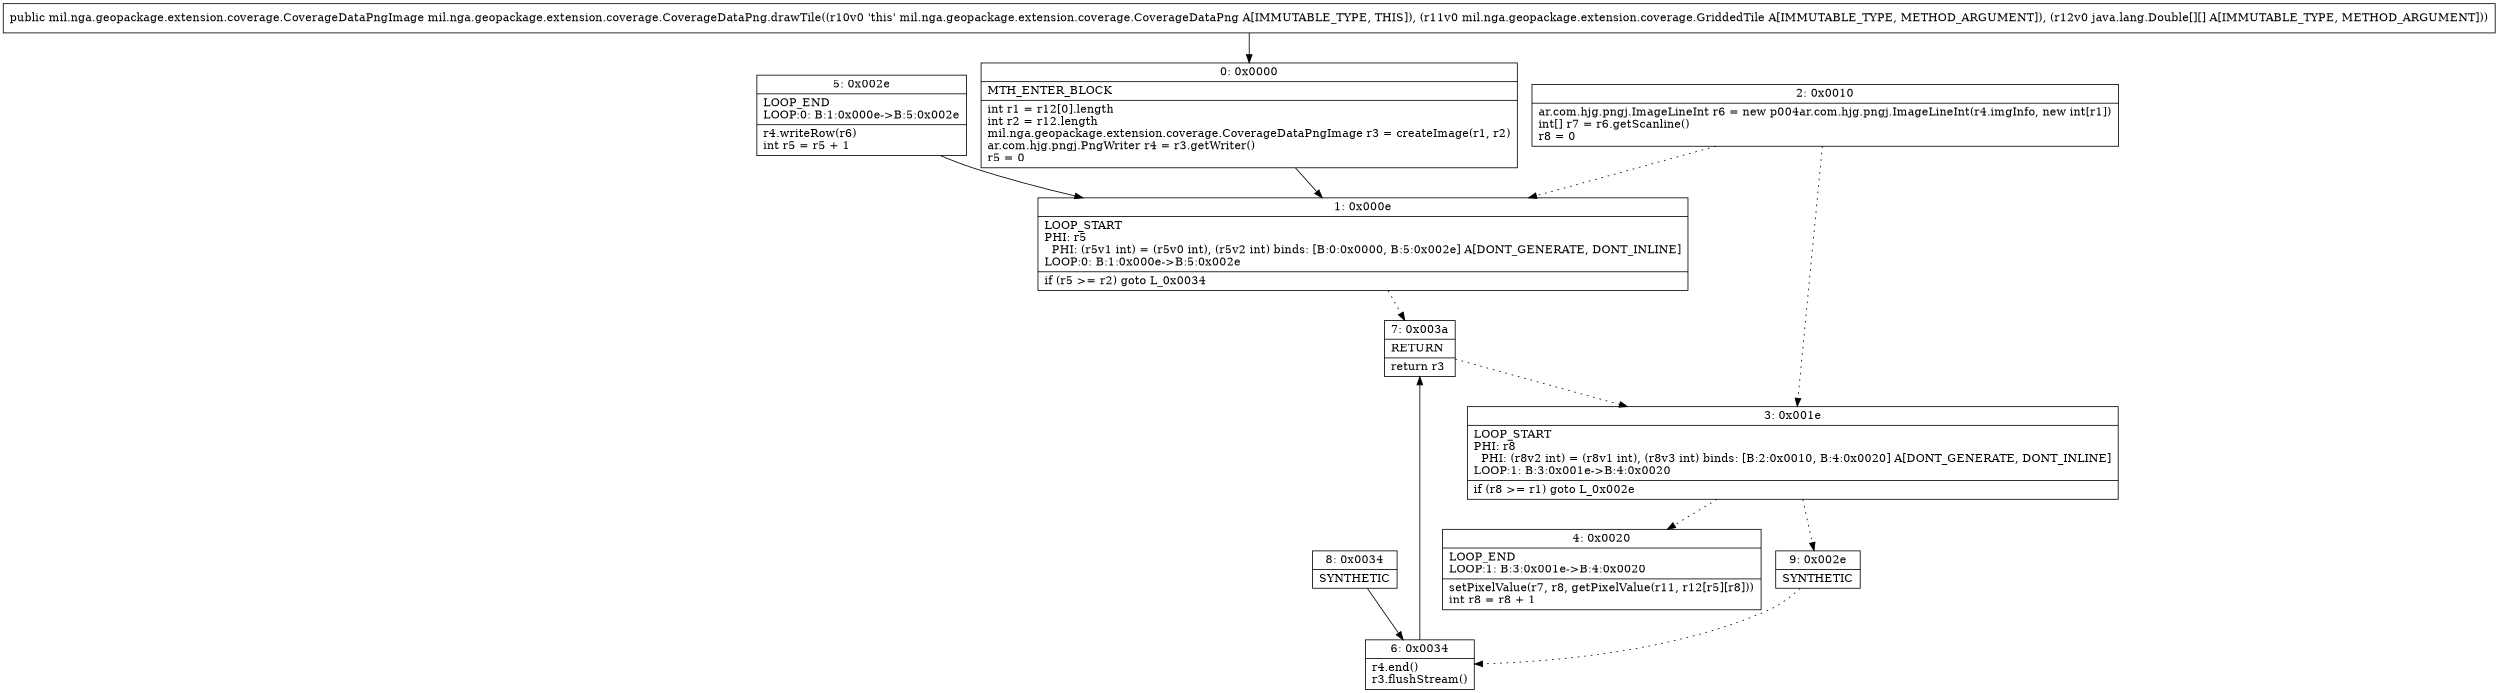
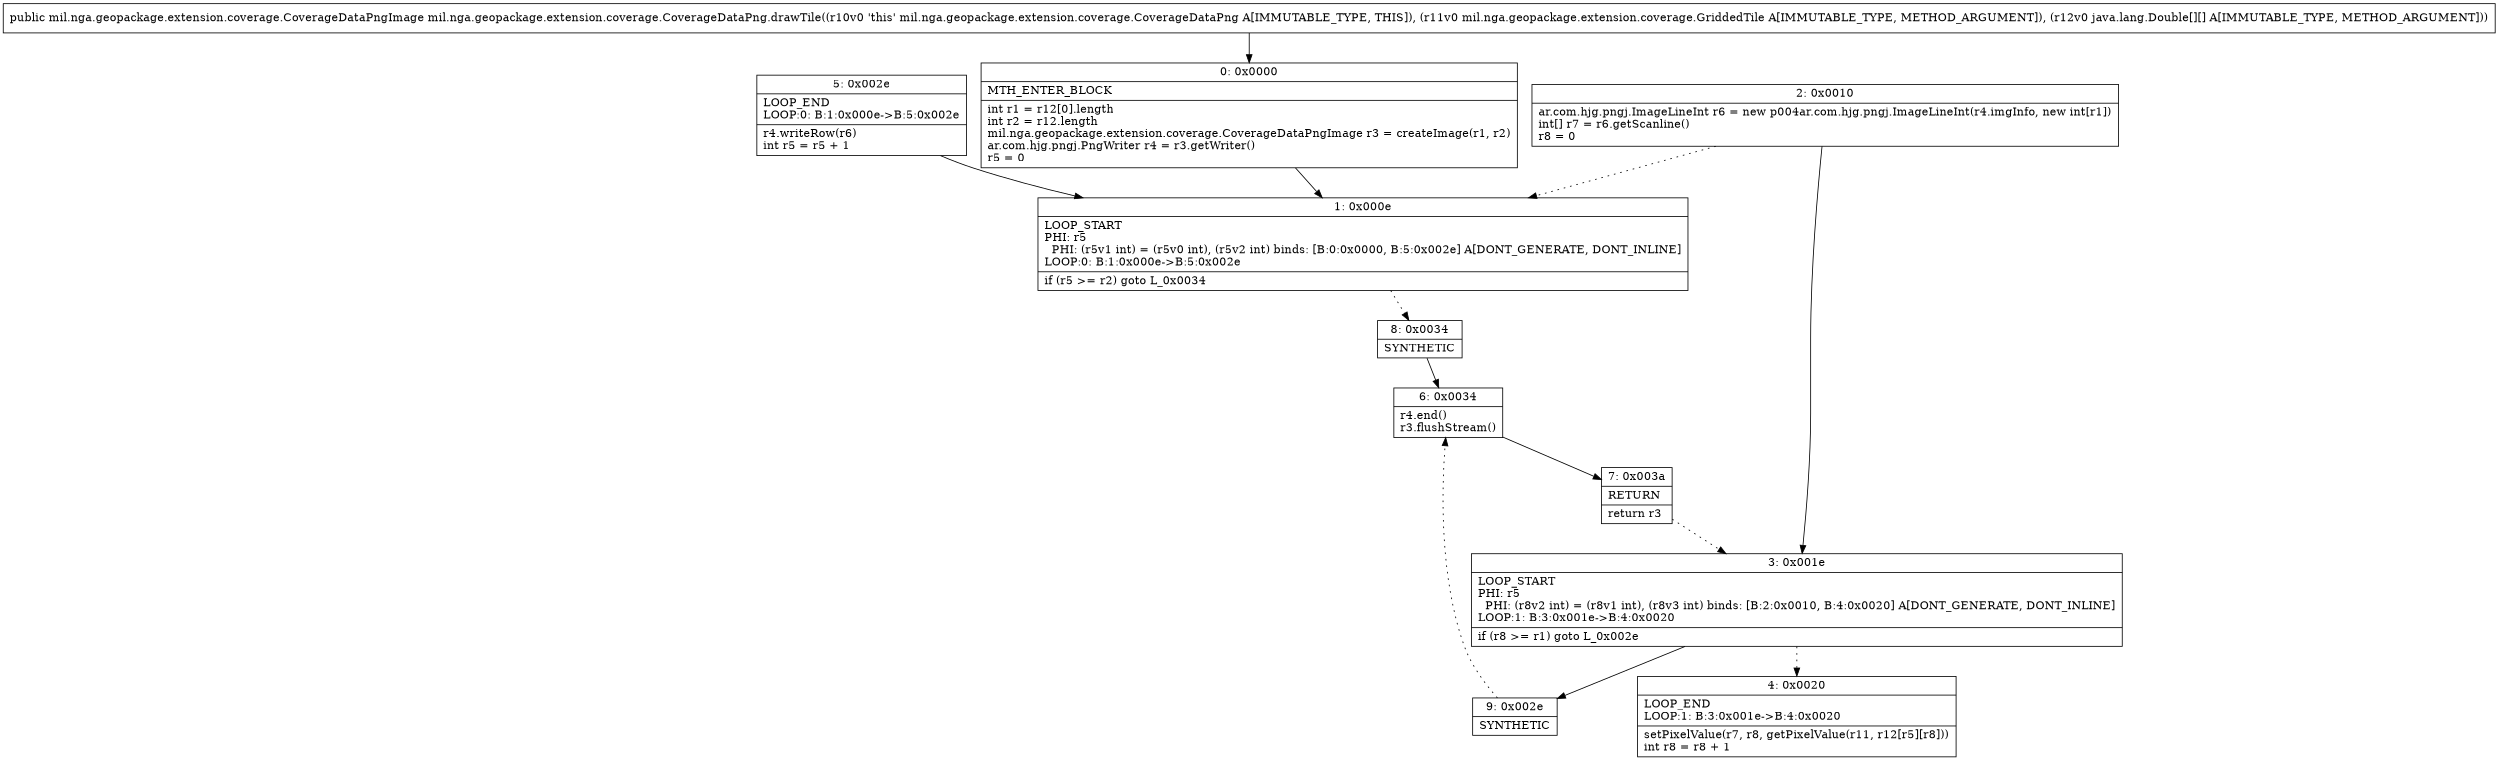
edge "2: 0x0010" -> "3: 0x001e": style dotted -> solid
edge "1: 0x000e" -> "7: 0x003a": now "1: 0x000e" -> "8: 0x0034"
node "3: 0x001e": text "PHI: r8" -> "PHI: r5"
edge "3: 0x001e" -> "9: 0x002e": style dotted -> solid
